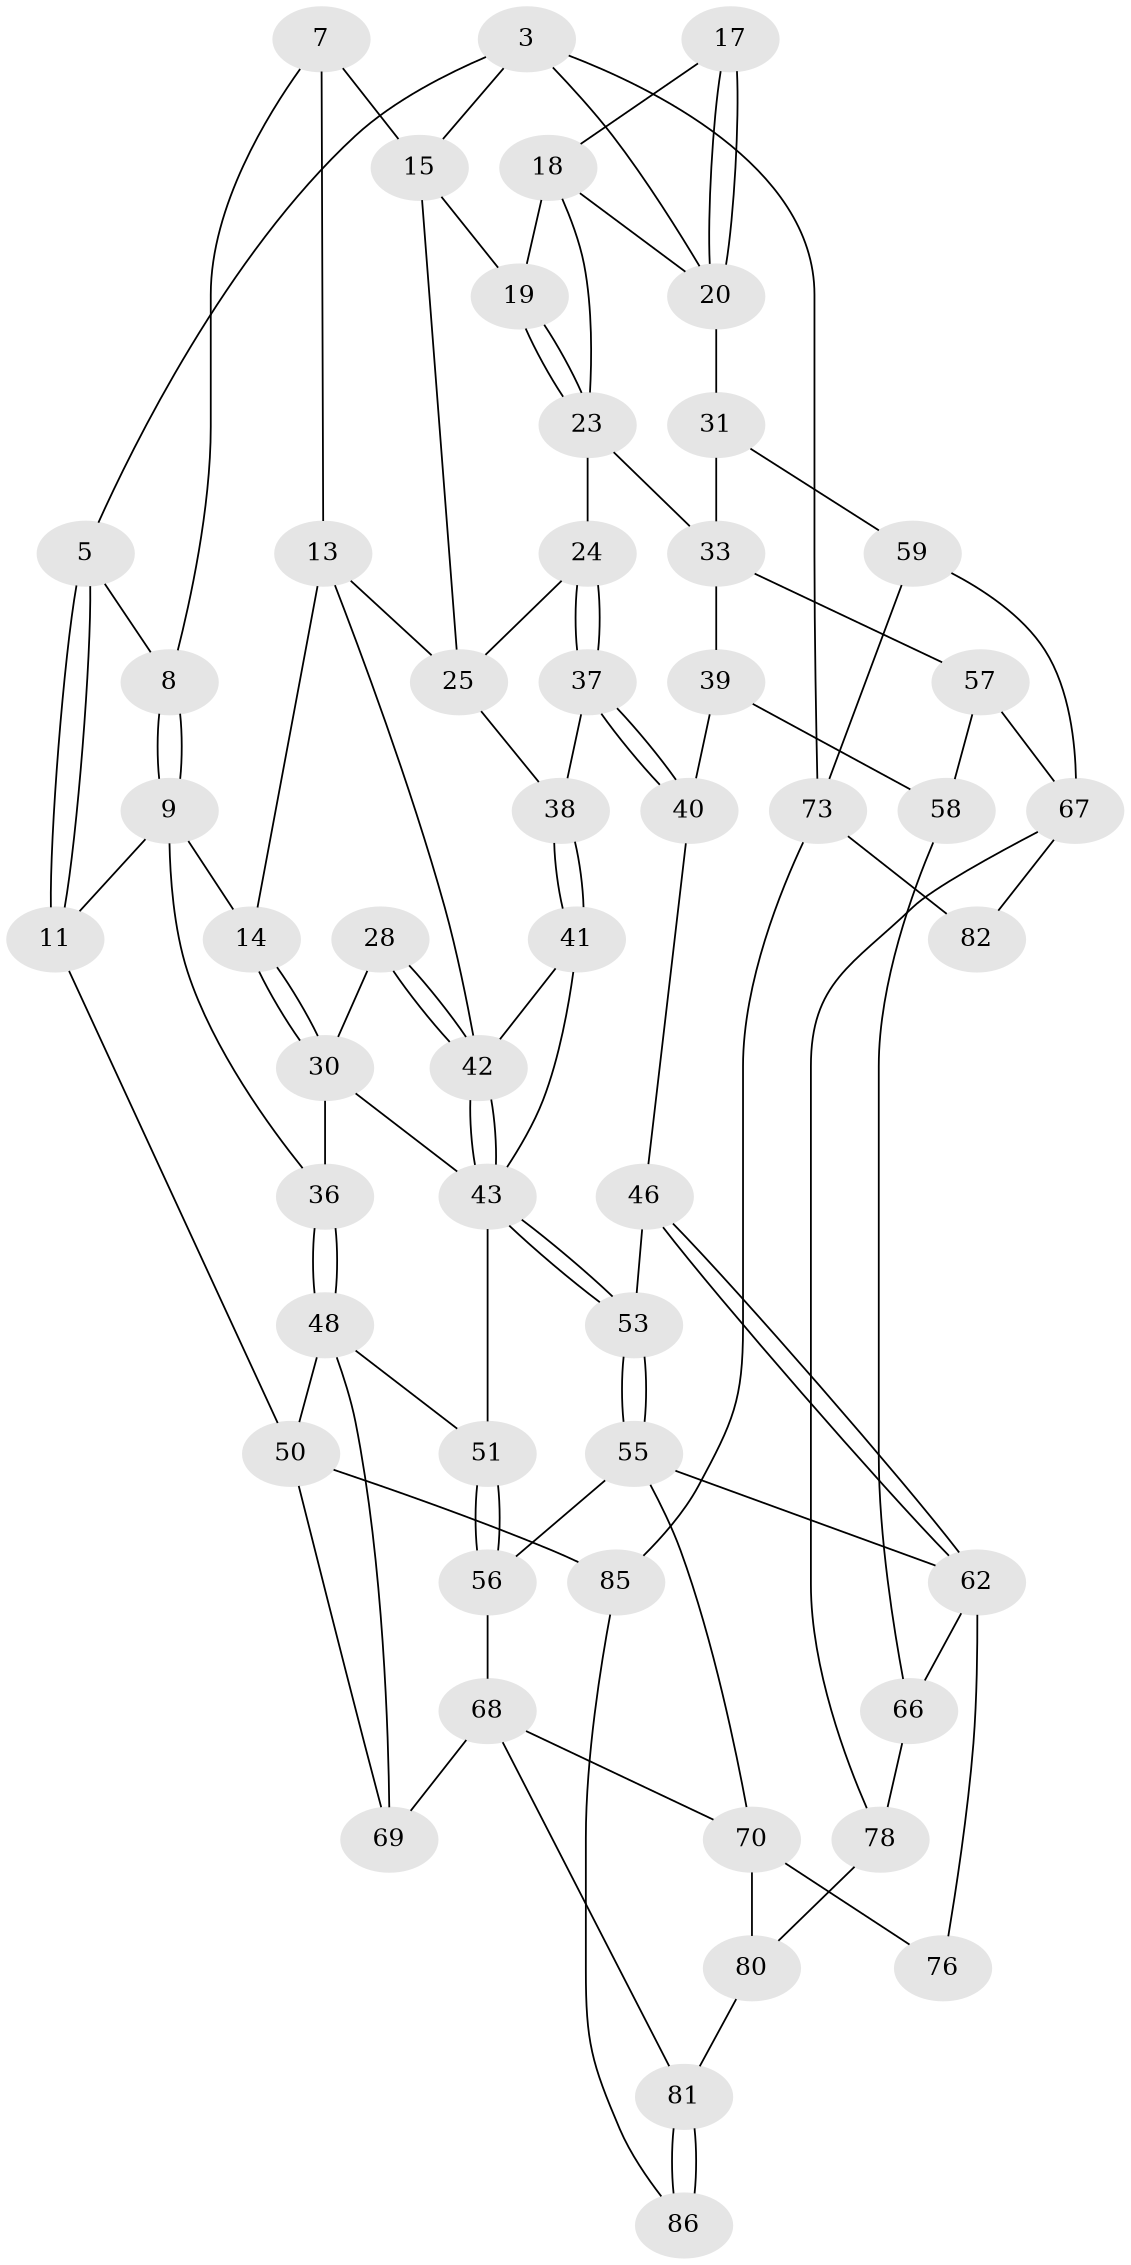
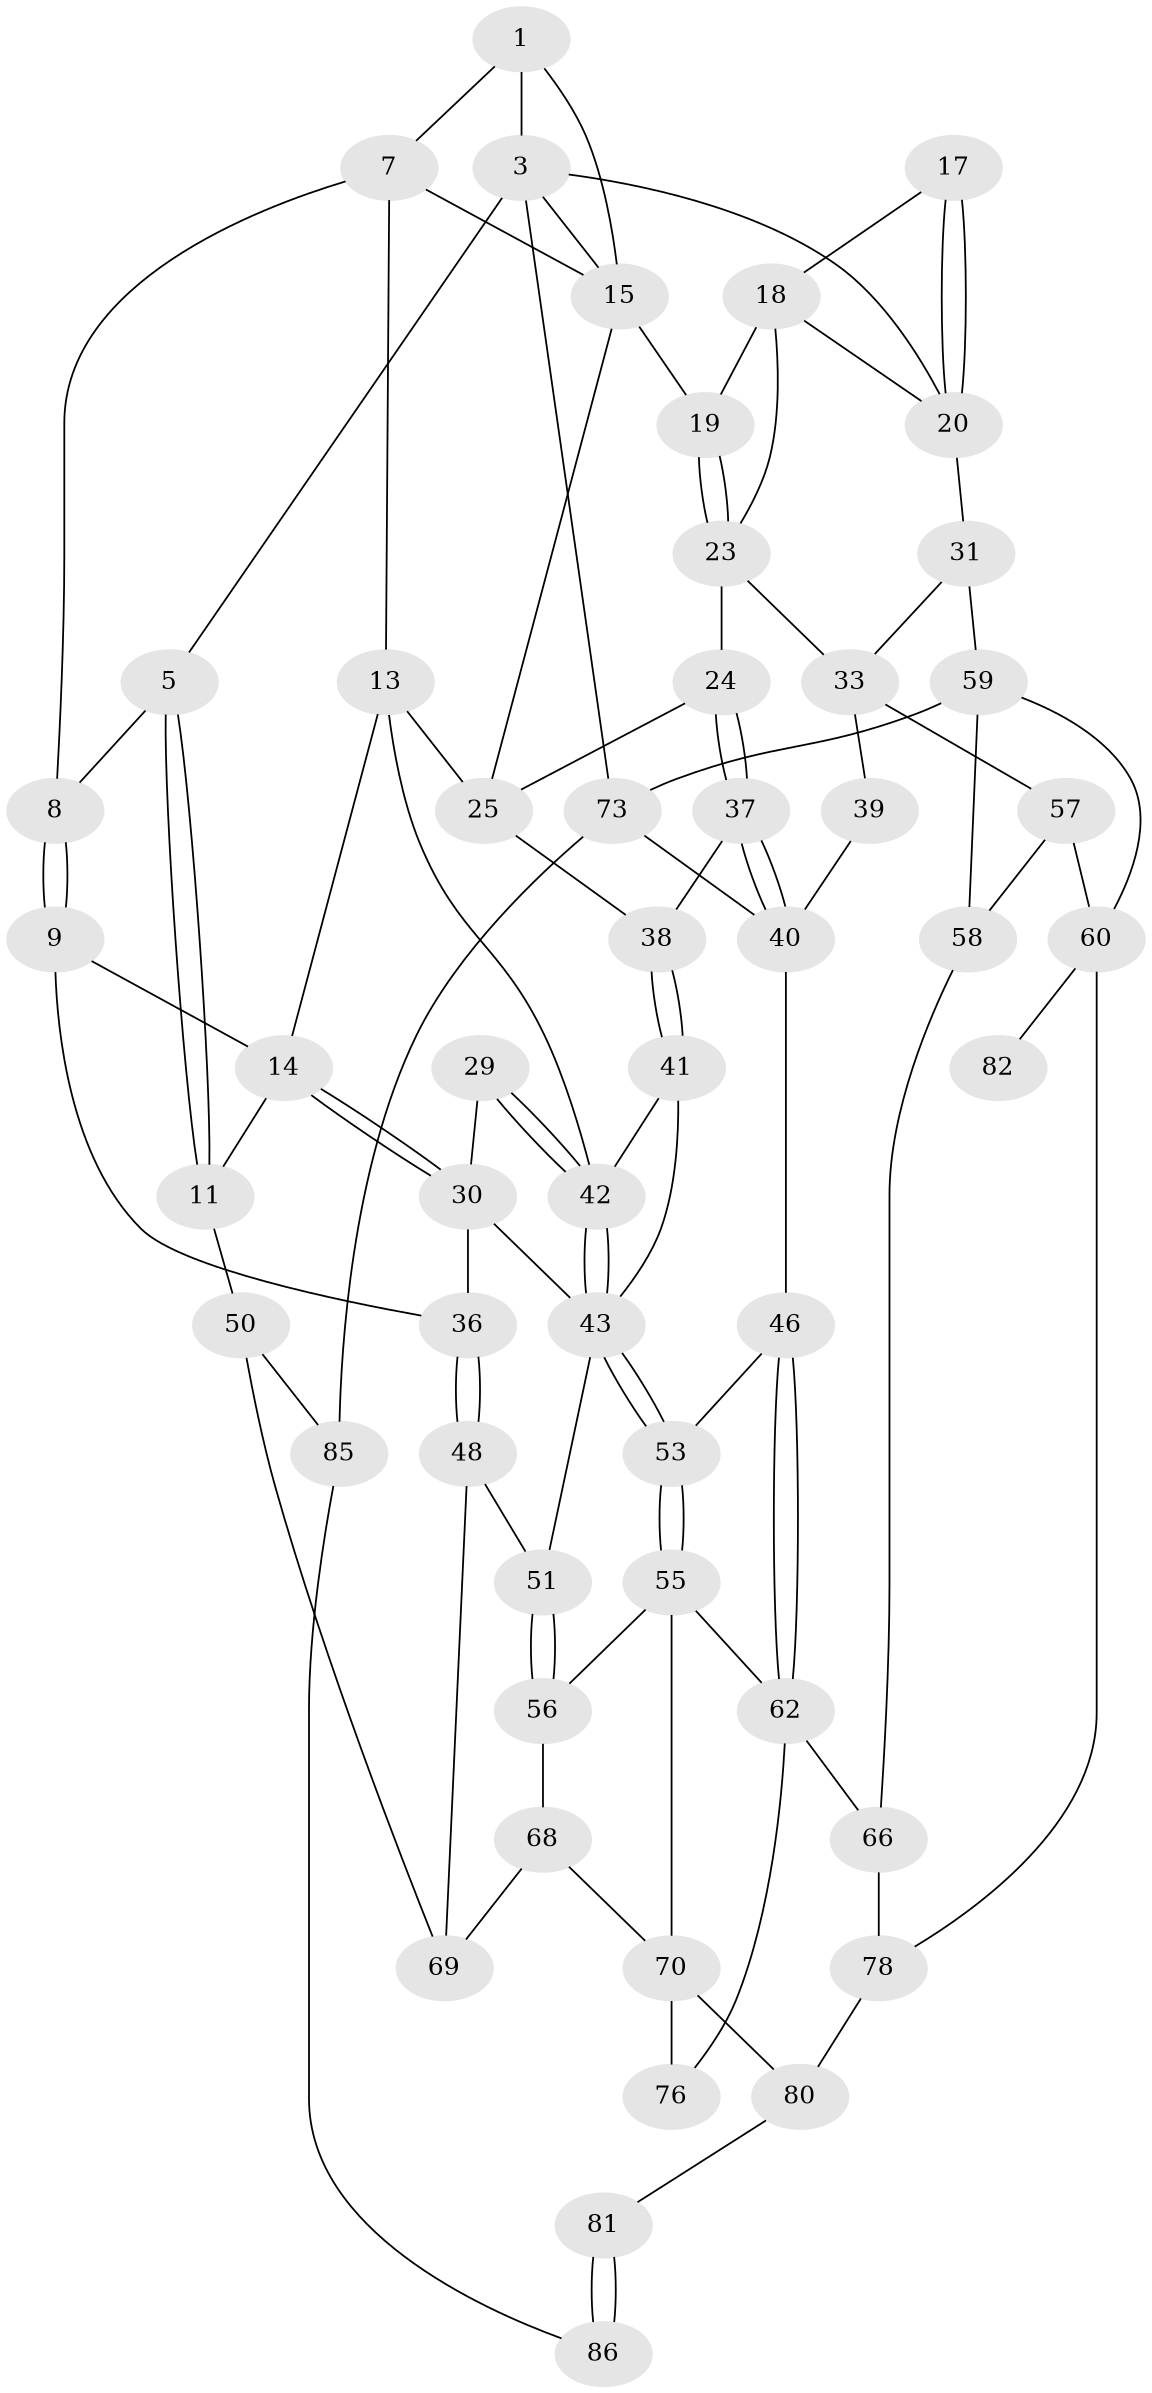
node "1": added
edge "39" -- "58": now "59" -- "58"
node "67": label "67" -> "60"
edge "9" -- "11": now "14" -- "11"
edge "73" -- "82": now "73" -- "40"
node "28": label "28" -> "29"
edge "48" -- "50": removed
edge "68" -- "81": removed
